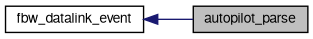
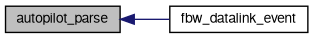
edge "autopilot_parse" -> "fbw_datalink_event": reversed
